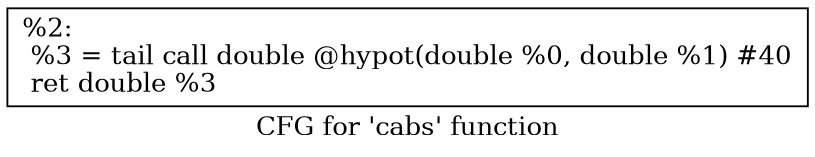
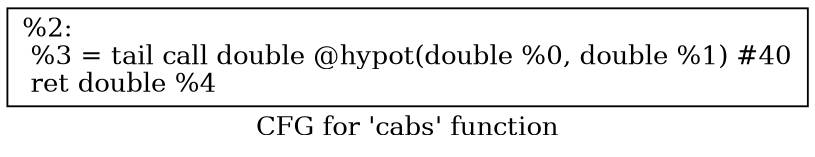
node "%2:": text "ret double %3" -> "ret double %4"
